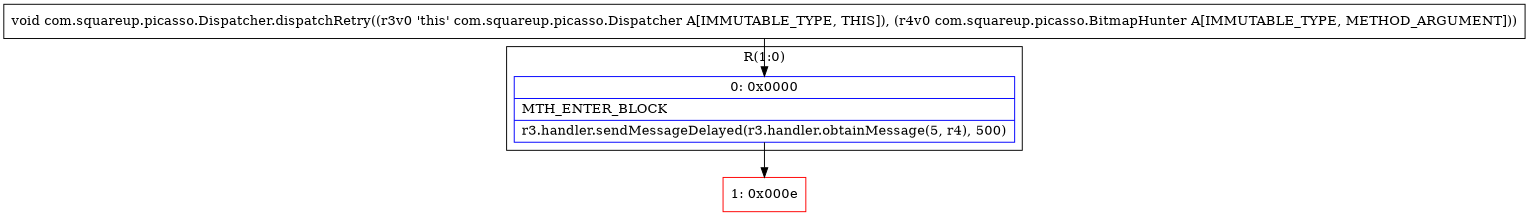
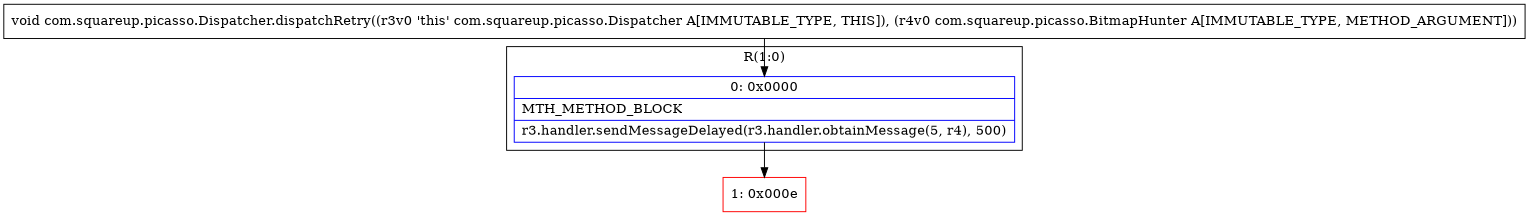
node "0: 0x0000": text "MTH_ENTER_BLOCK" -> "MTH_METHOD_BLOCK"
